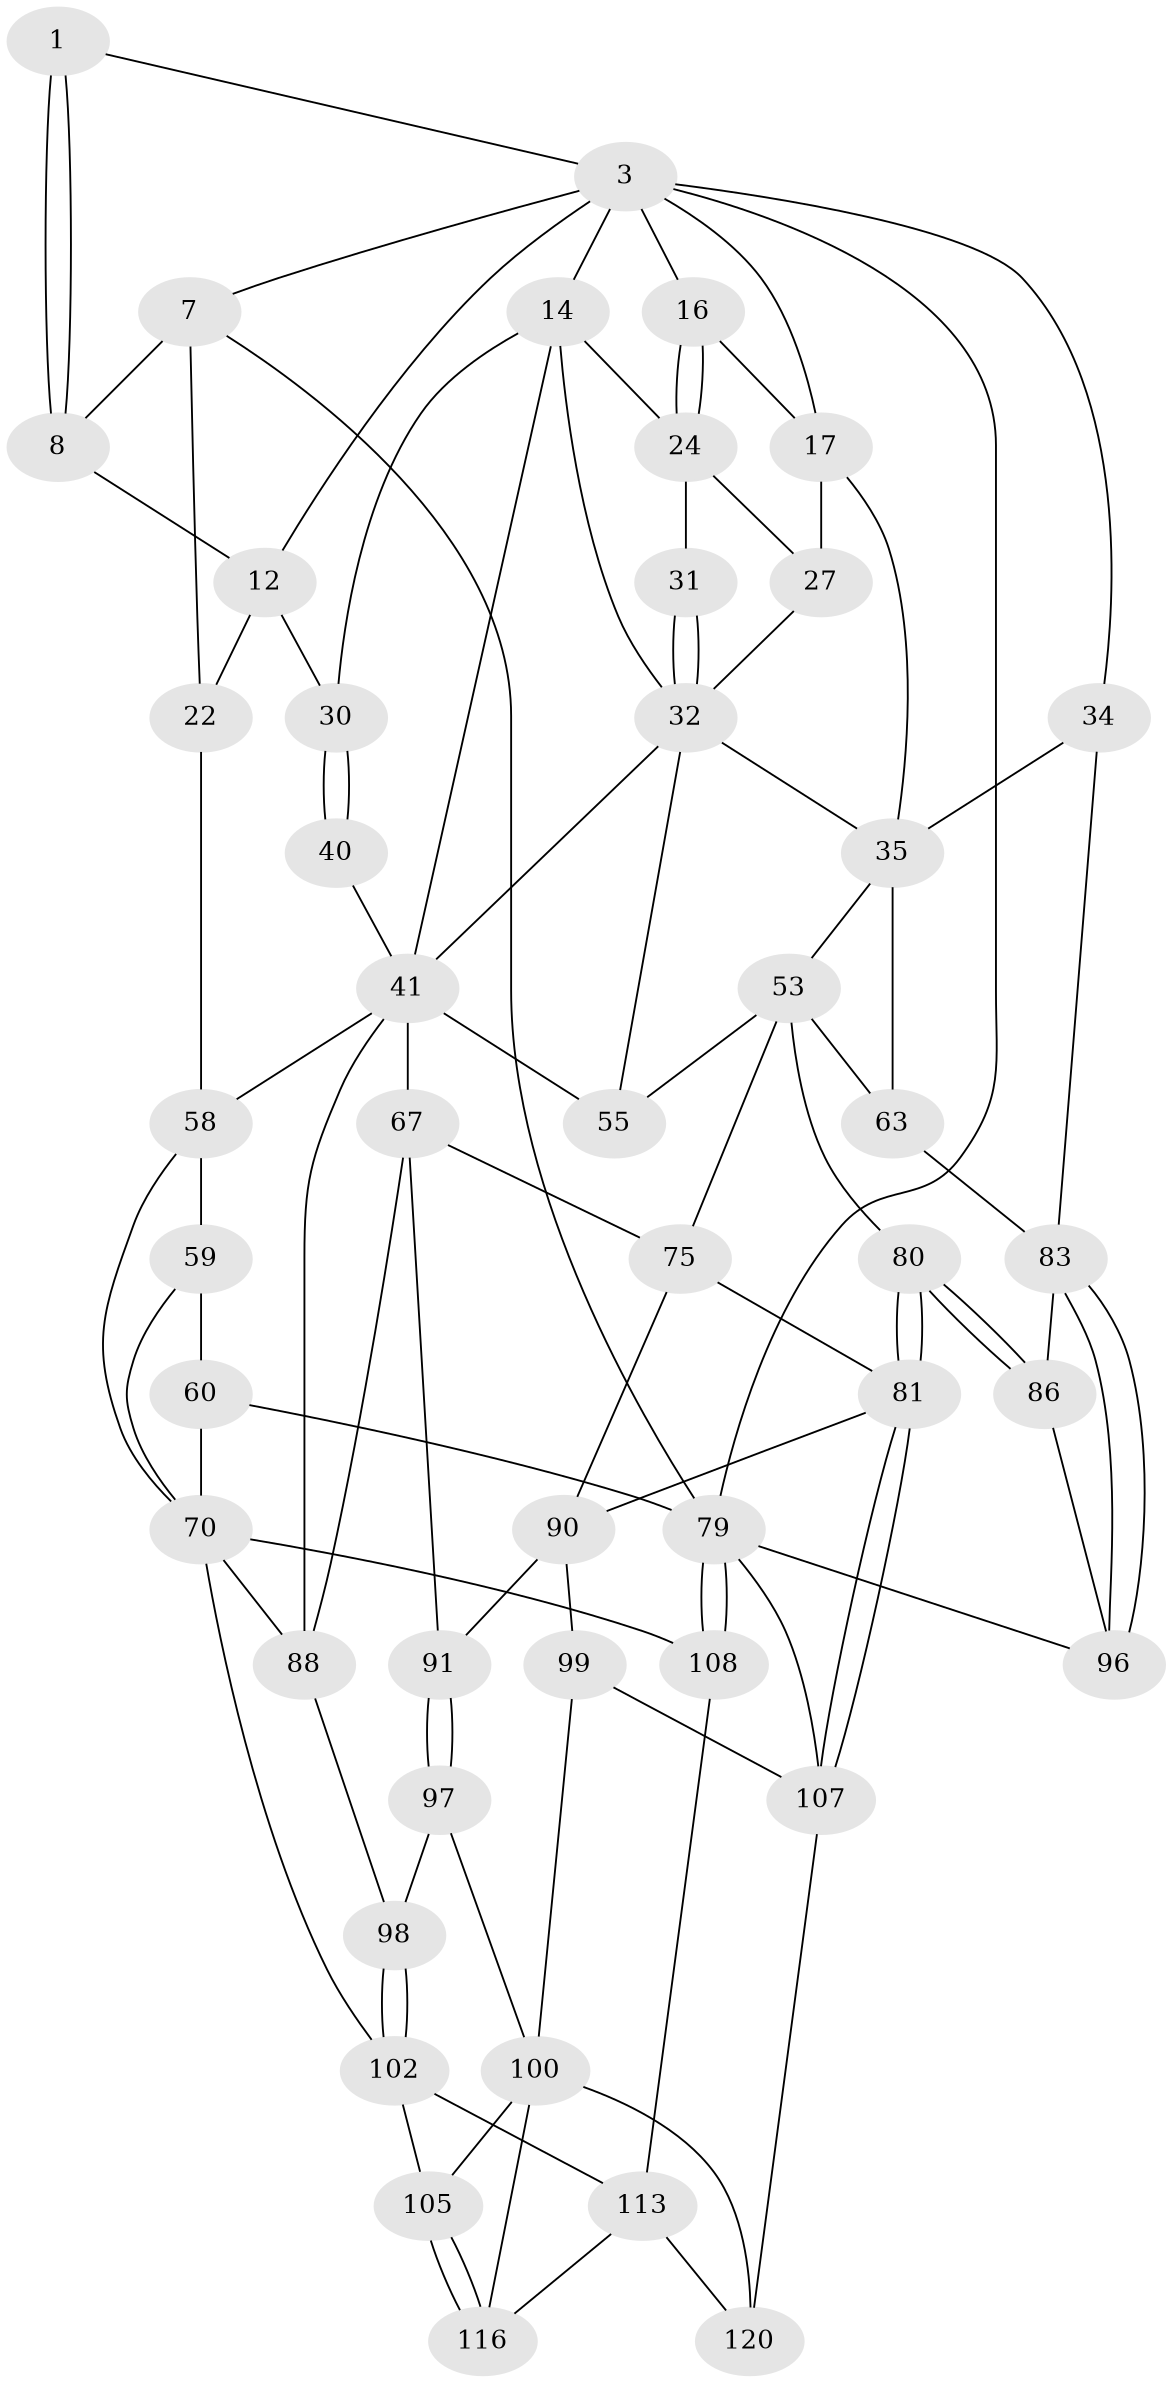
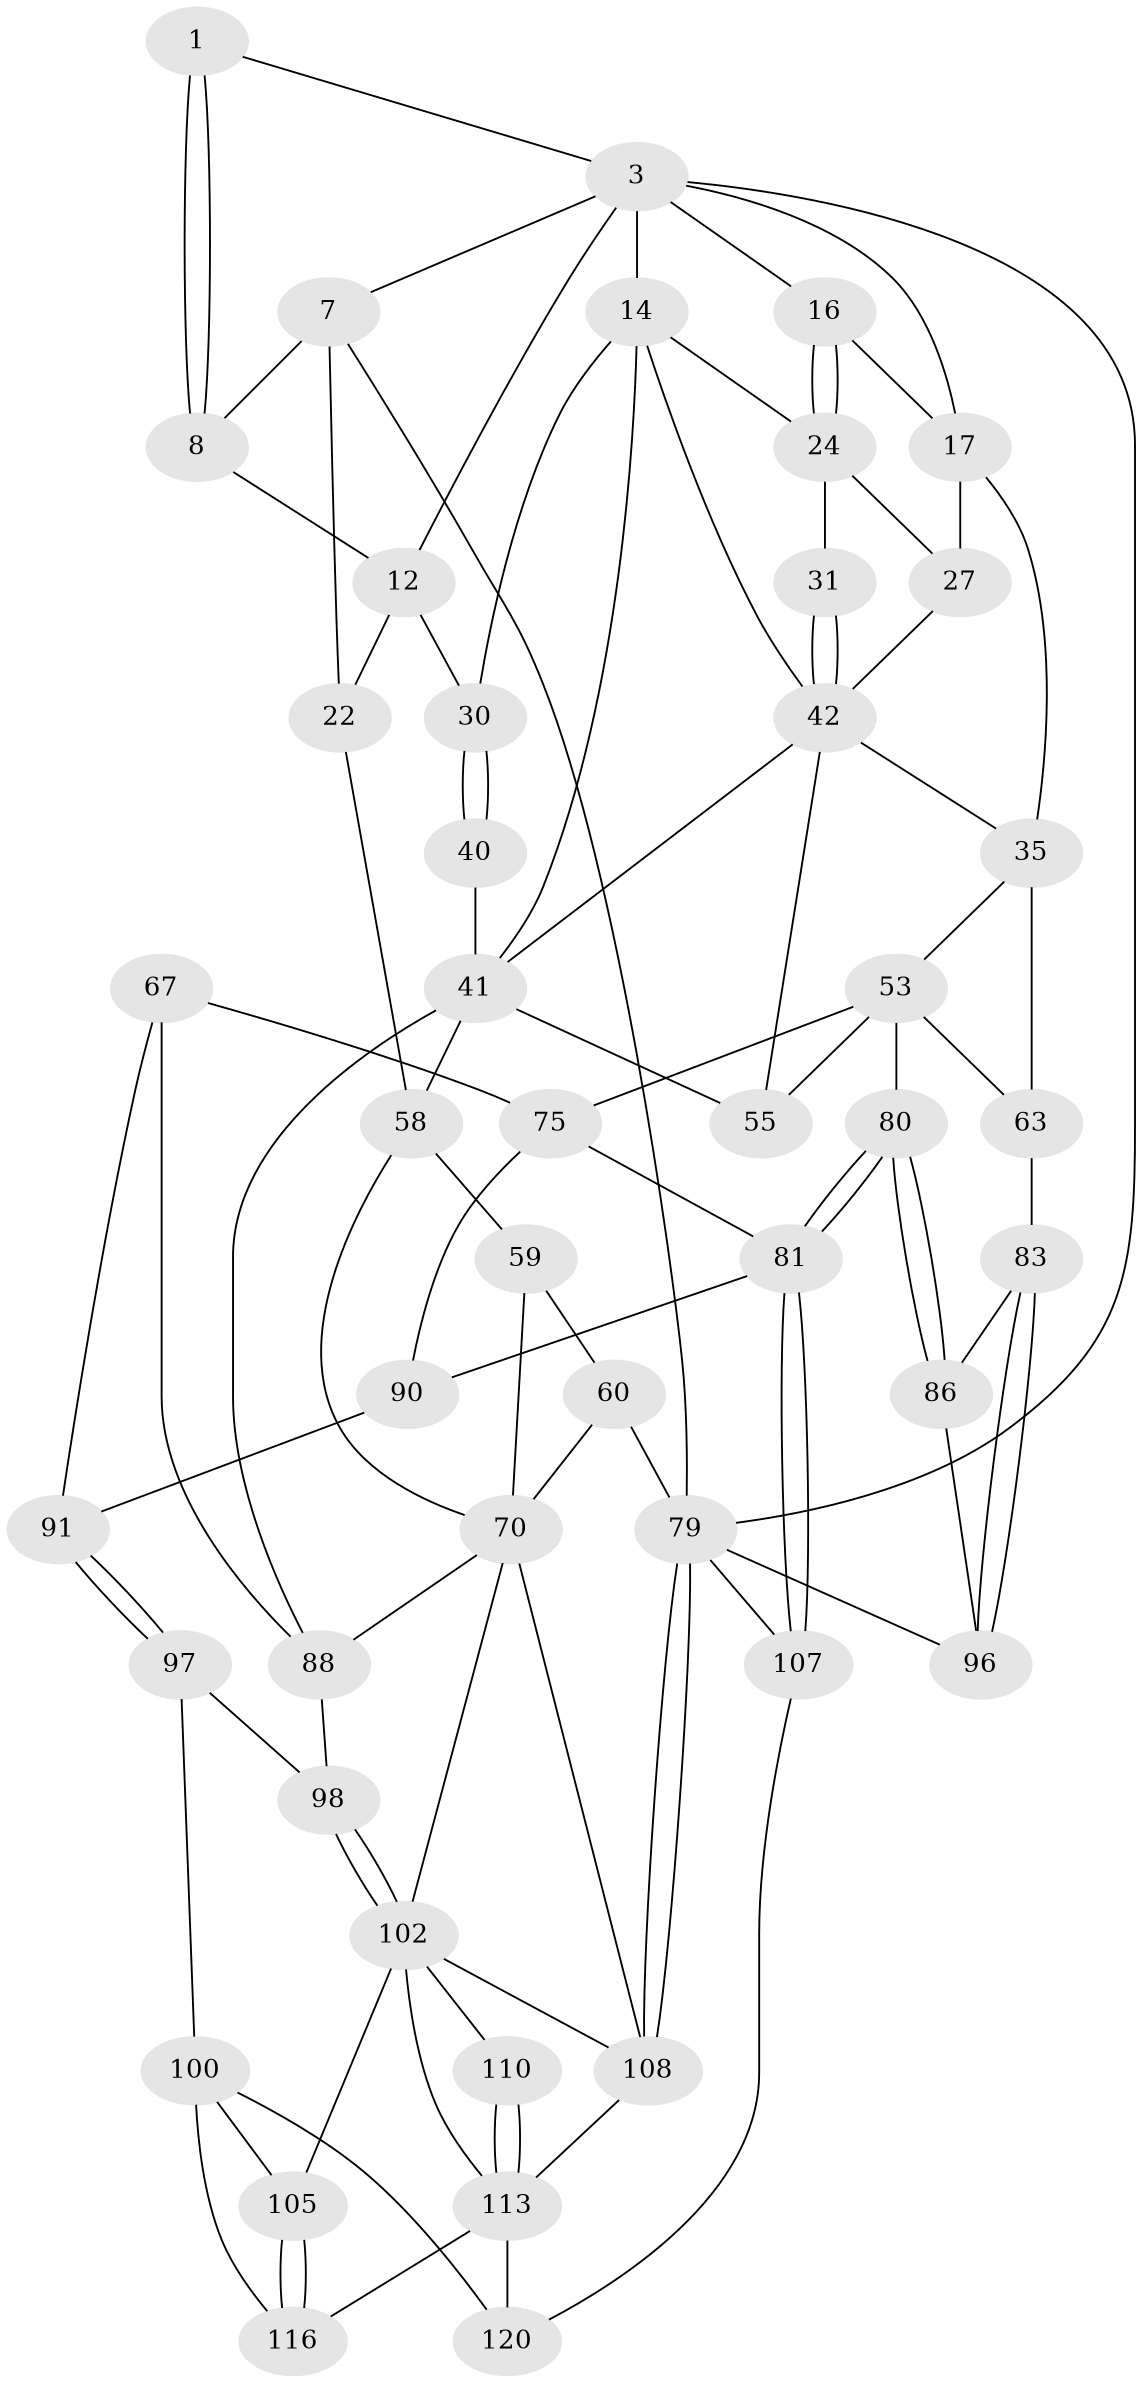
node "32": label "32" -> "42"
node "34": removed
edge "41" -- "67": removed
node "99": removed
edge "102" -- "108": added
node "110": added
